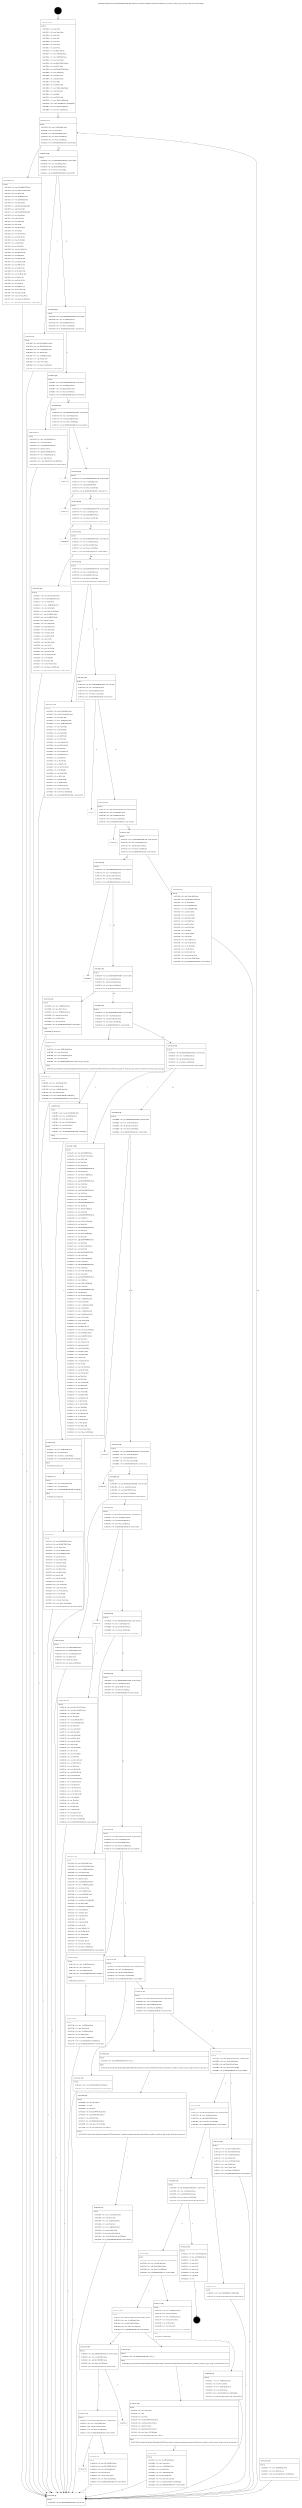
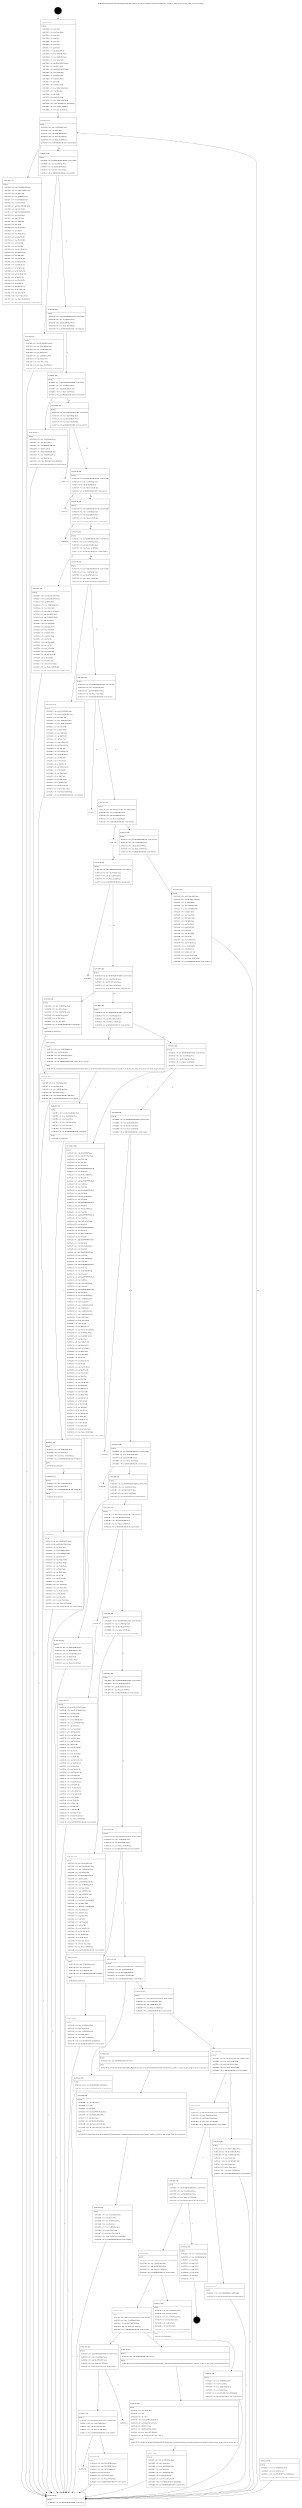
edge "0x4017cc [28]" -> "0x4017e8 [28]": now "0x4022bb" -> "0x4017e8 [28]"
